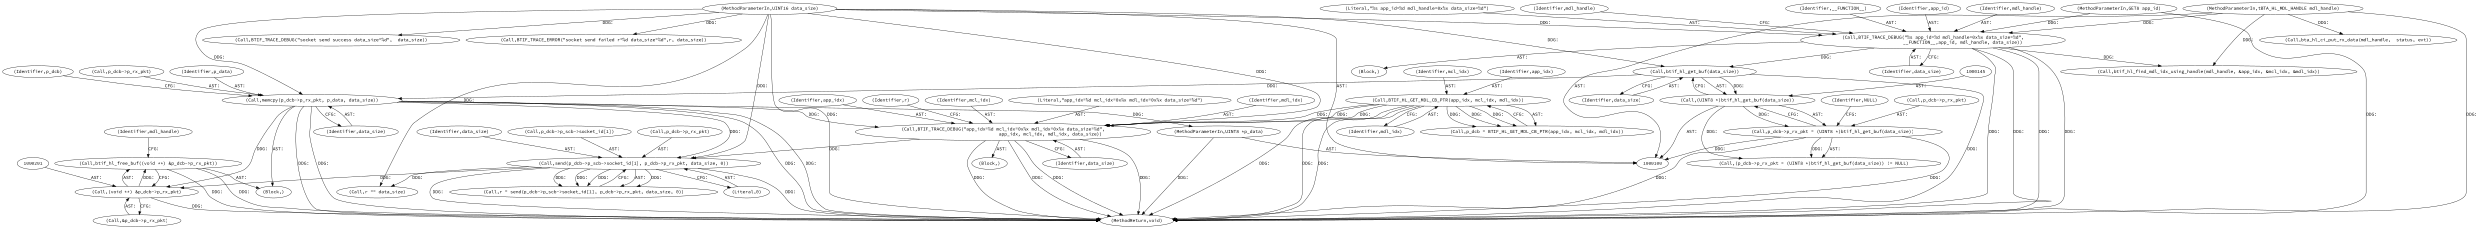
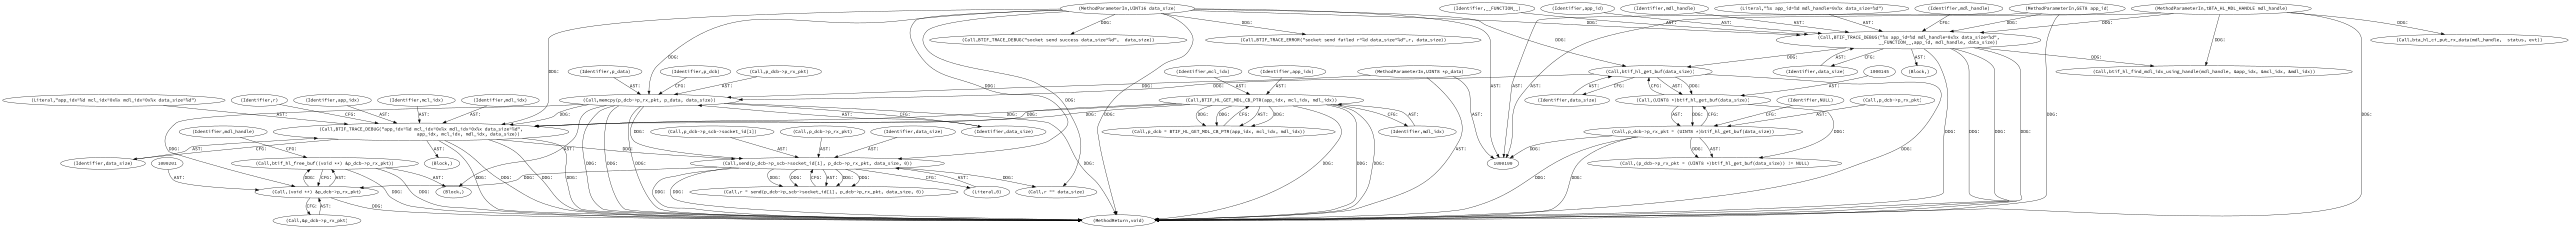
edge "(Call,memcpy(p_dcb->p_rx_pkt, p_data, data_size))" -> "(MethodParameterIn,UINT8 *p_data)": reversed
edge "(Call,(UINT8 *)btif_hl_get_buf(data_size))" -> "1000100": now "(MethodParameterIn,GET8 app_id)" -> "1000100"
edge "(MethodParameterIn,UINT8 *p_data)" -> "(MethodReturn,void)": label "DDG: " -> "AST: "
